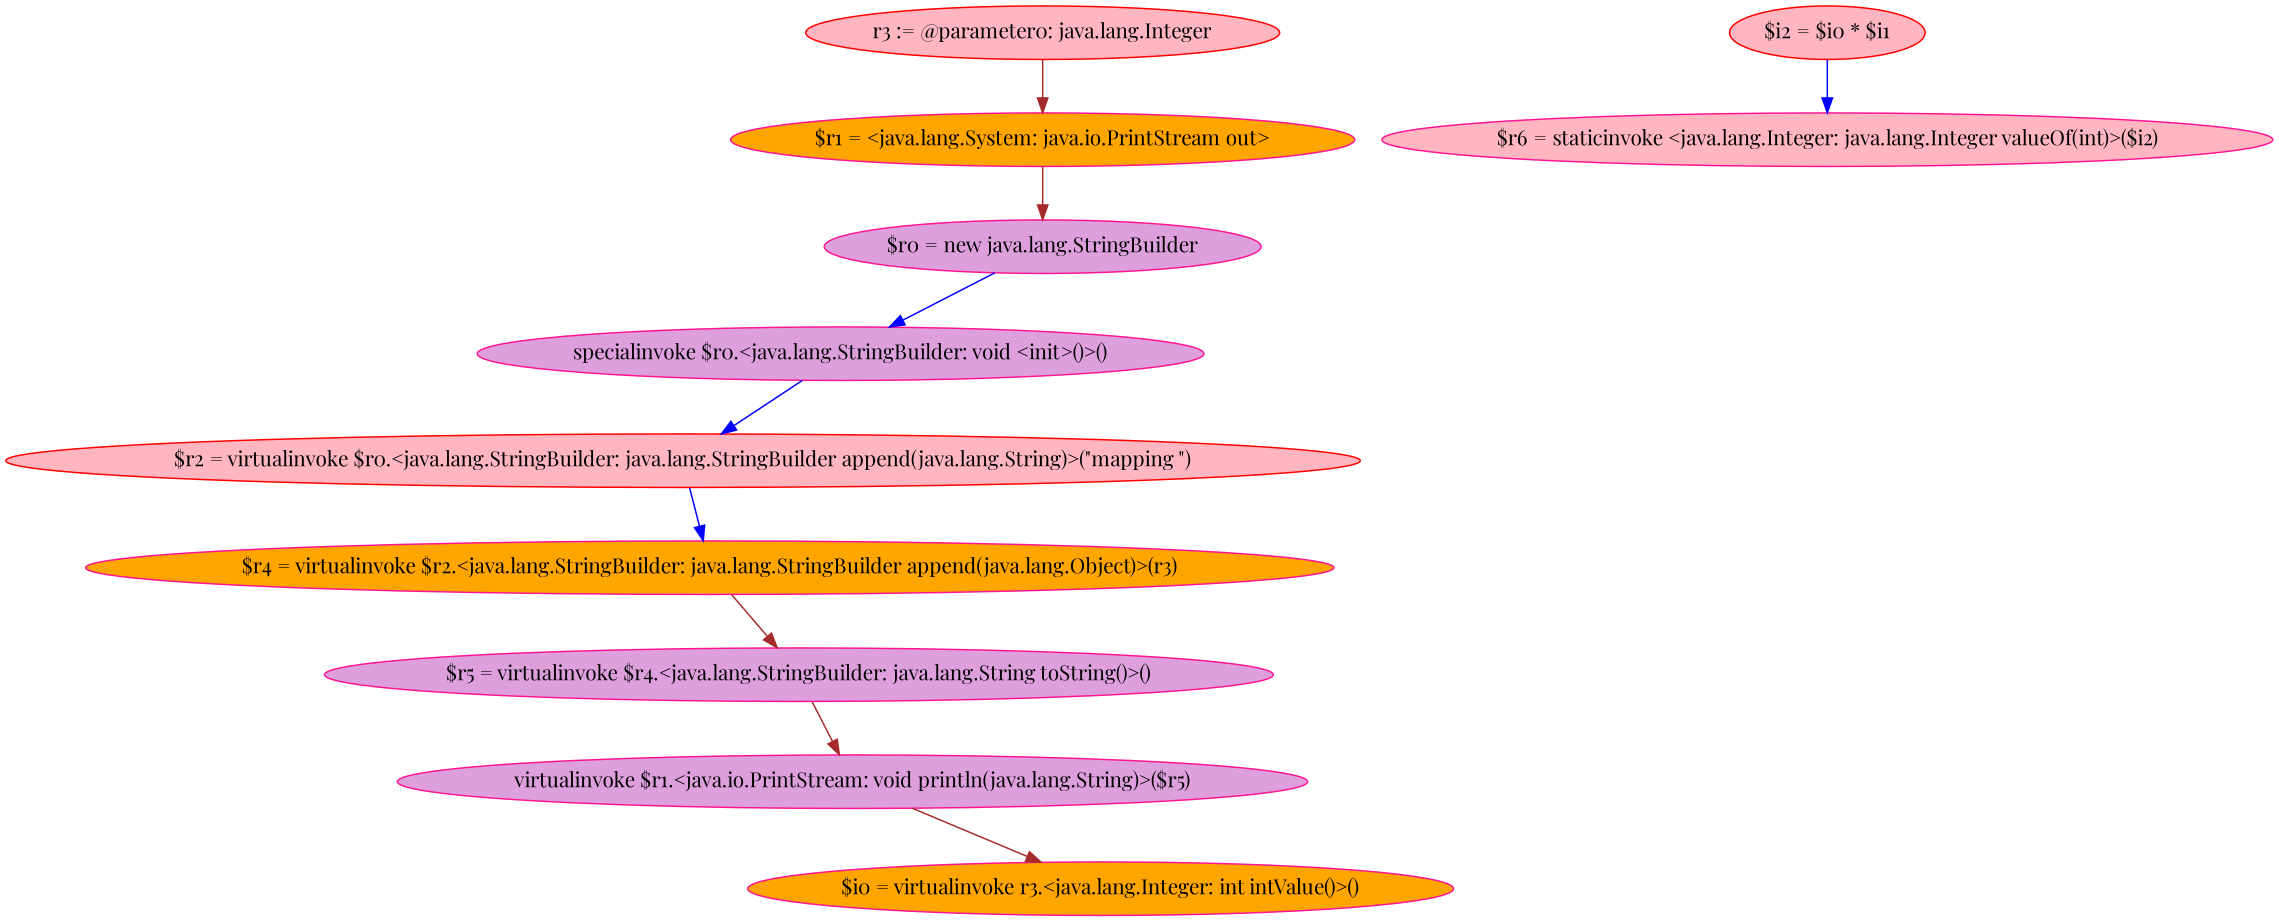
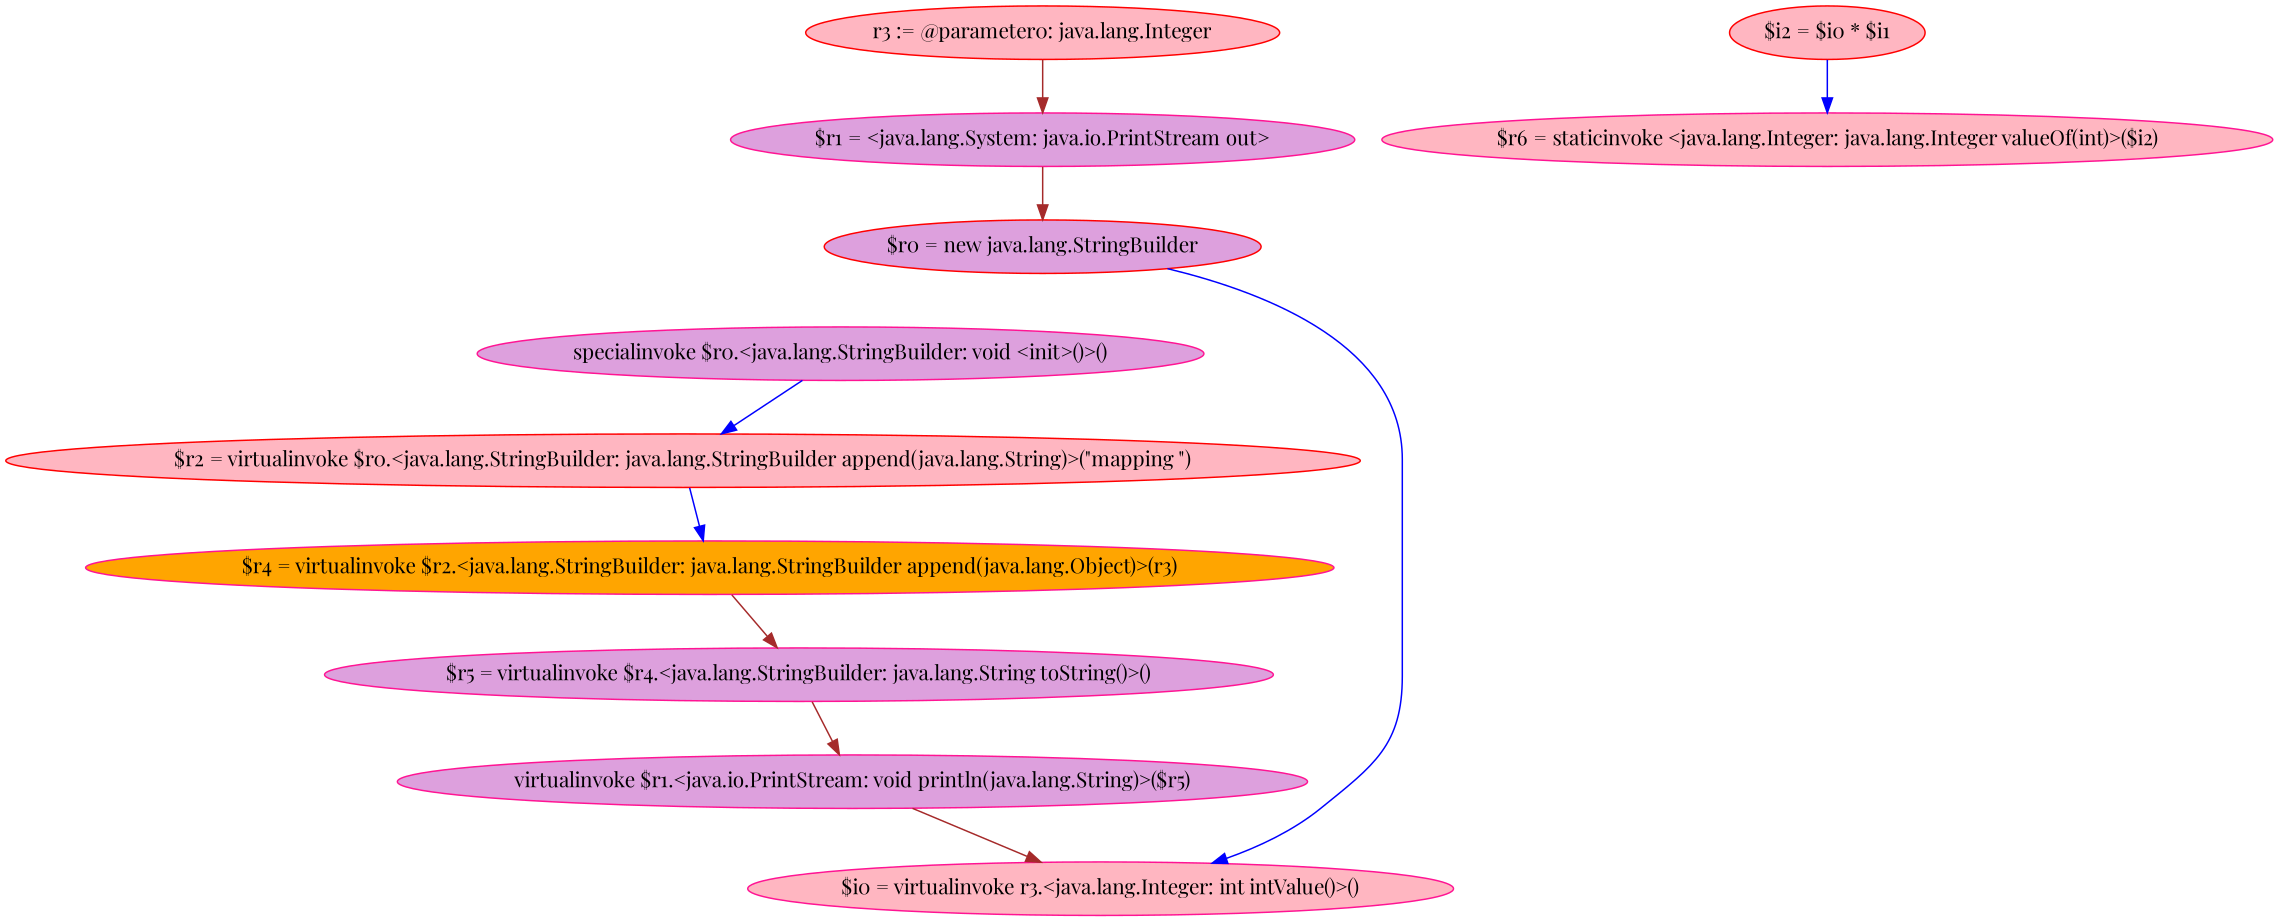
node "$r1 = <java.lang.System: java.io.PrintStream out>": fillcolor orange -> plum
node "$r0 = new java.lang.StringBuilder": color deeppink -> red
edge "$r0 = new java.lang.StringBuilder" -> "specialinvoke $r0.<java.lang.StringBuilder: void <init>()>()": now "$r0 = new java.lang.StringBuilder" -> "$i0 = virtualinvoke r3.<java.lang.Integer: int intValue()>()"
node "$i0 = virtualinvoke r3.<java.lang.Integer: int intValue()>()": fillcolor orange -> lightpink
